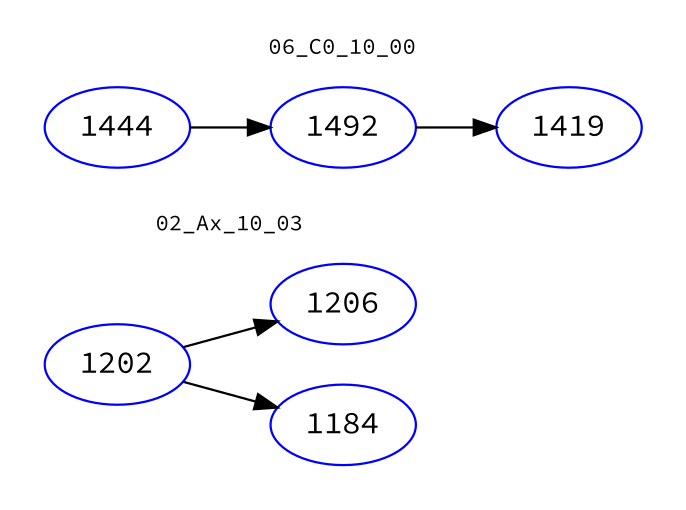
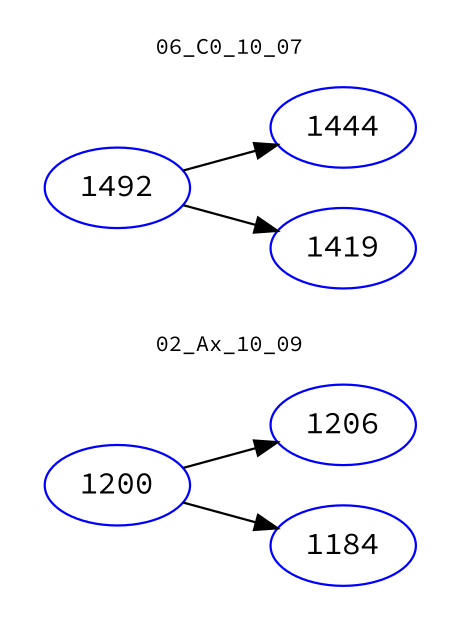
cluster "06_C0_10_00": label "06_C0_10_00" -> "06_C0_10_07"
edge "1444" -> "1492": reversed
cluster "02_Ax_10_03": label "02_Ax_10_03" -> "02_Ax_10_09"
node "1202": label "1202" -> "1200"
